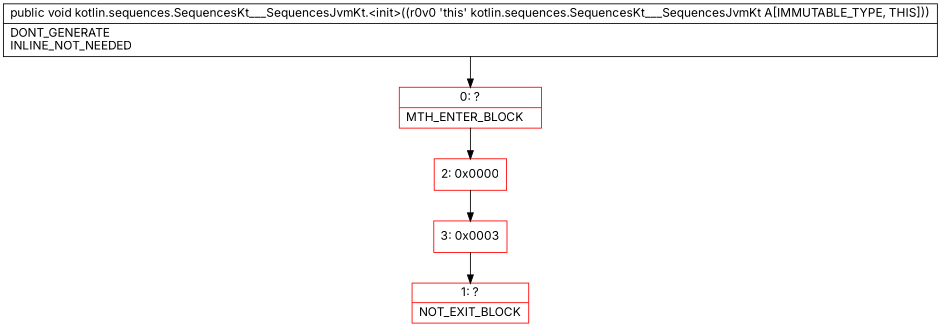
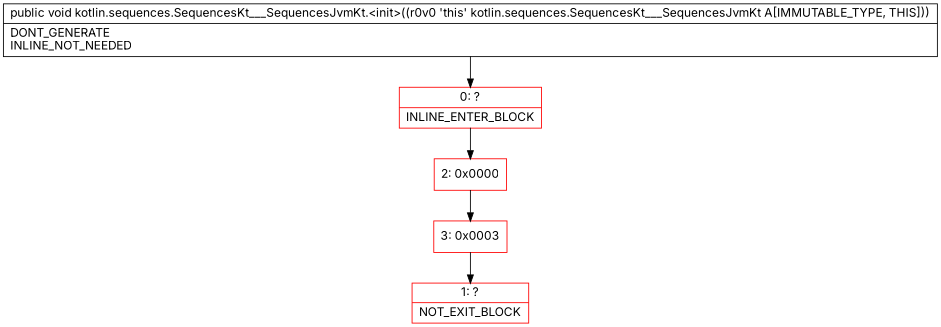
node "0: ?": text "MTH_ENTER_BLOCK" -> "INLINE_ENTER_BLOCK"
